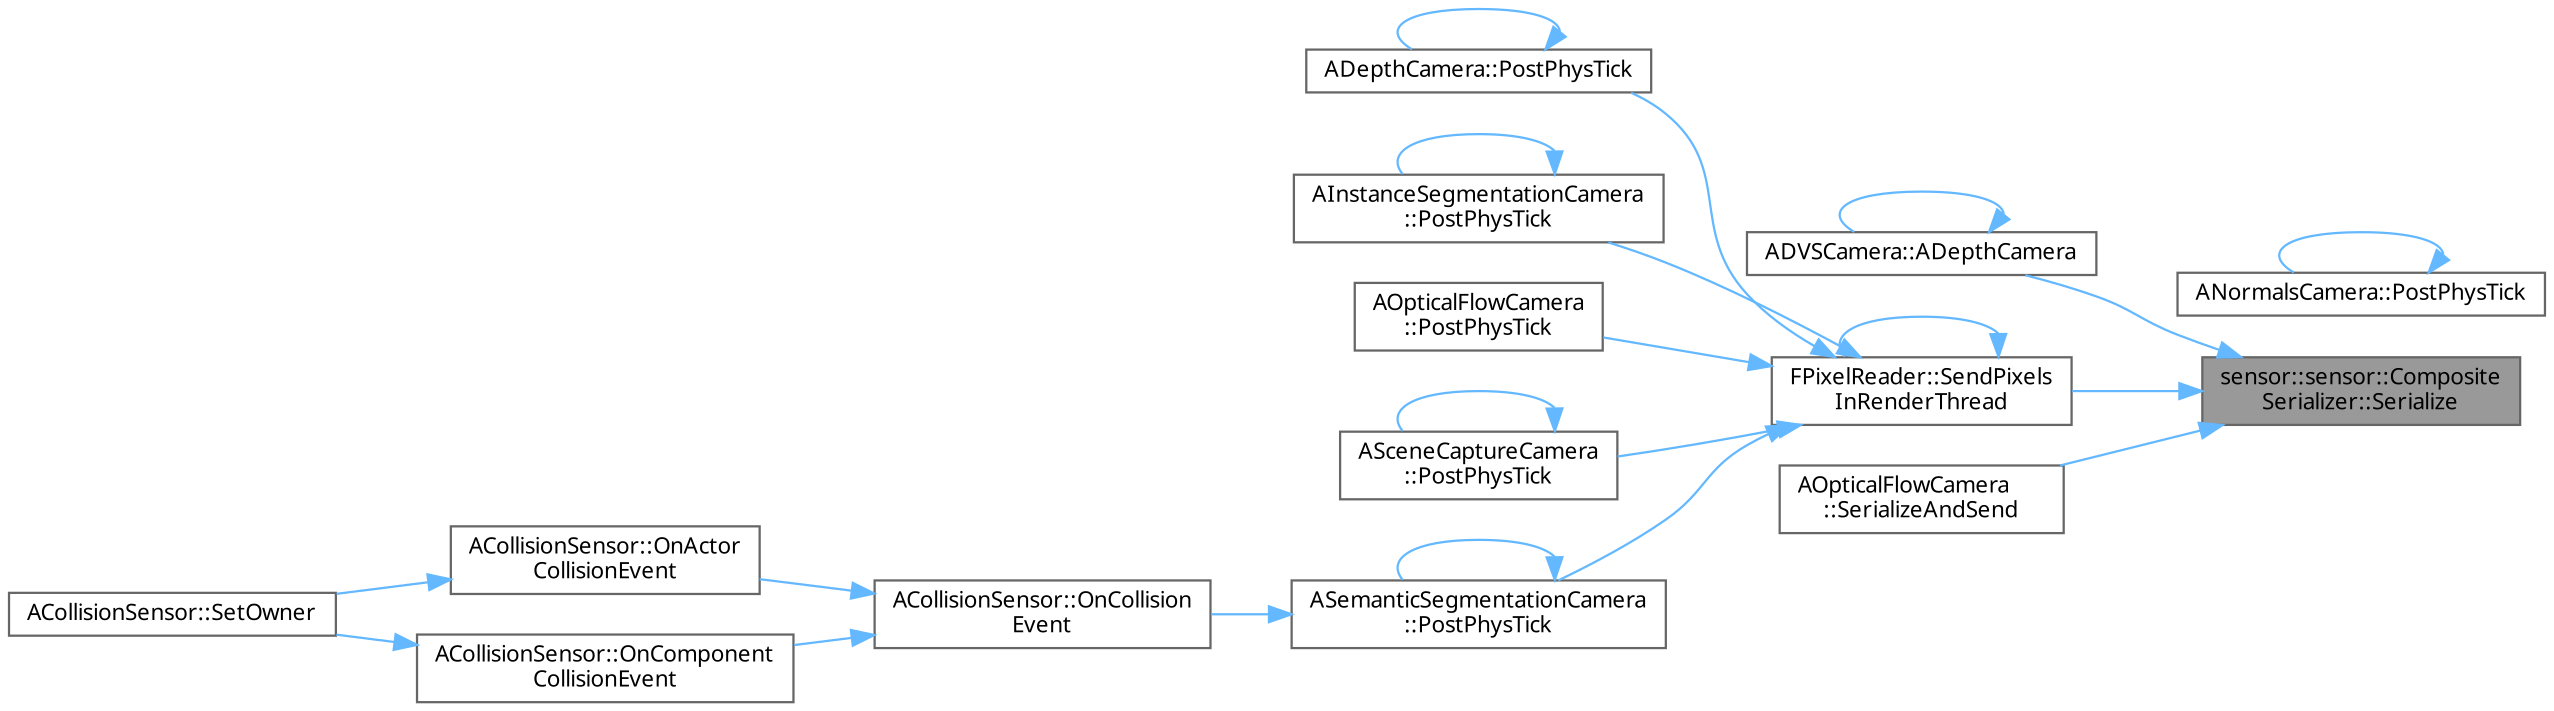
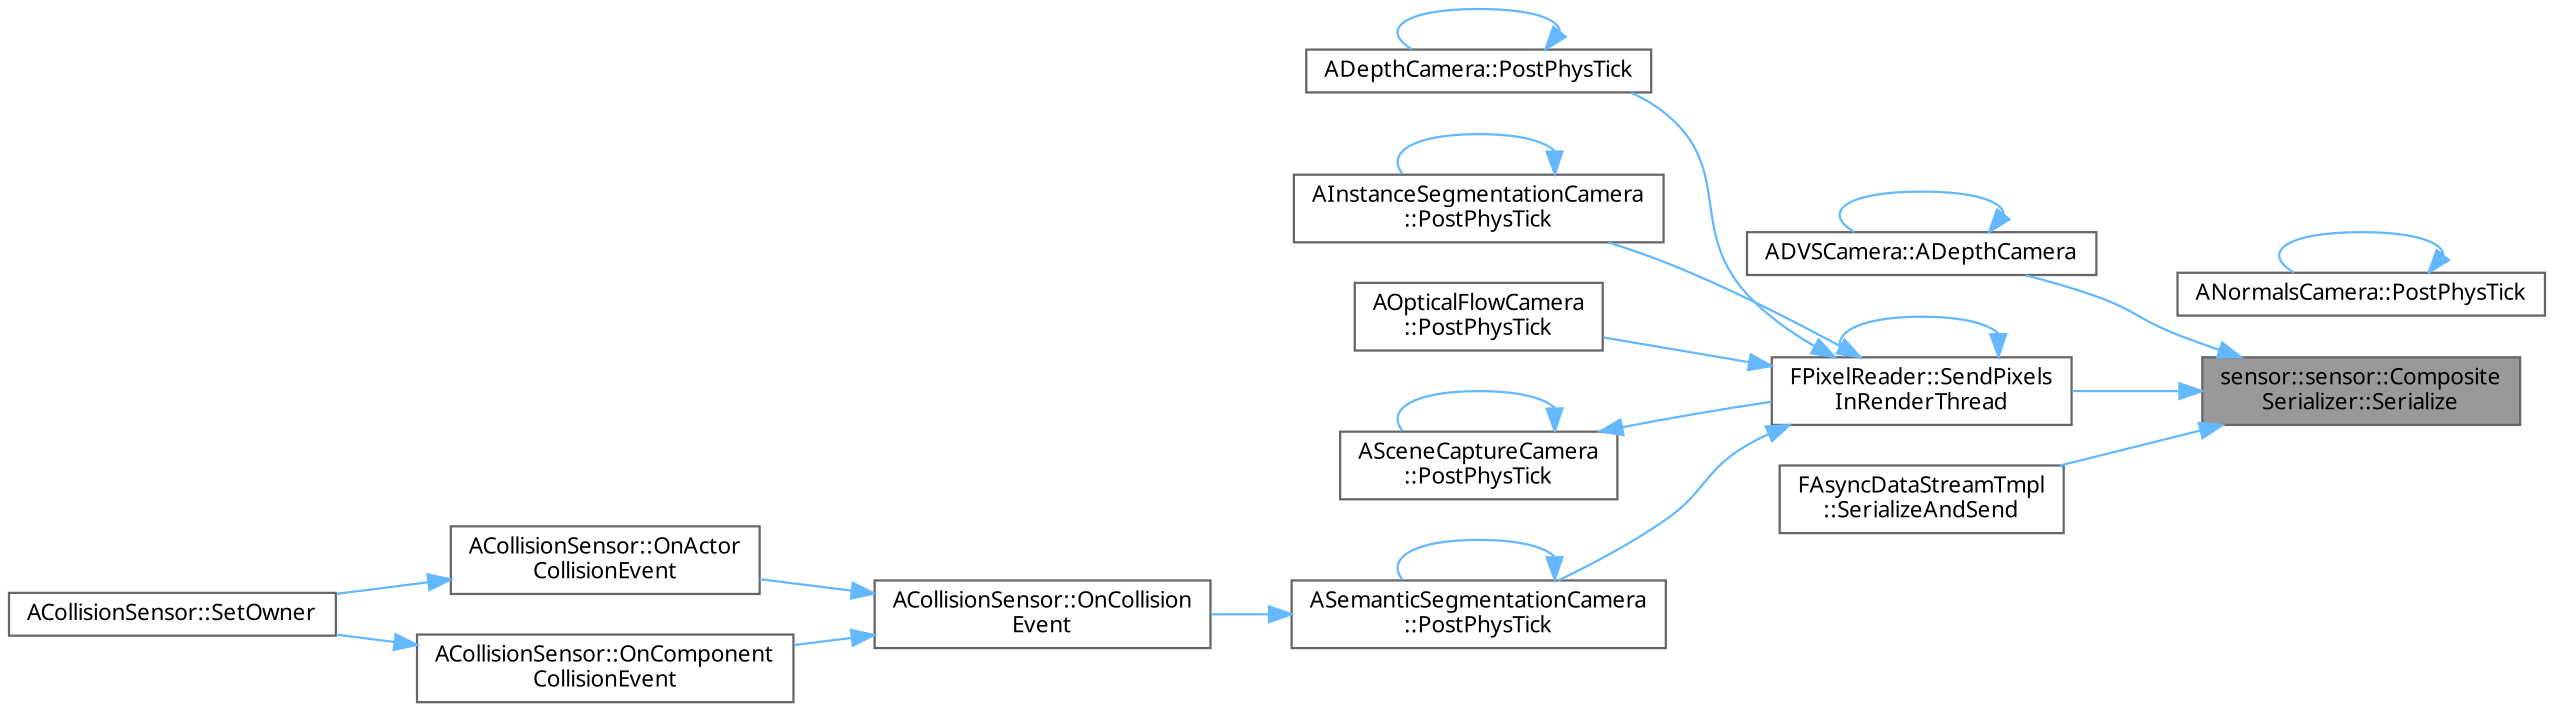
edge "ASceneCaptureCamera ::PostPhysTick" -> "FPixelReader::SendPixels InRenderThread": reversed
node "AOpticalFlowCamera ::SerializeAndSend": label "AOpticalFlowCamera ::SerializeAndSend" -> "FAsyncDataStreamTmpl ::SerializeAndSend"
